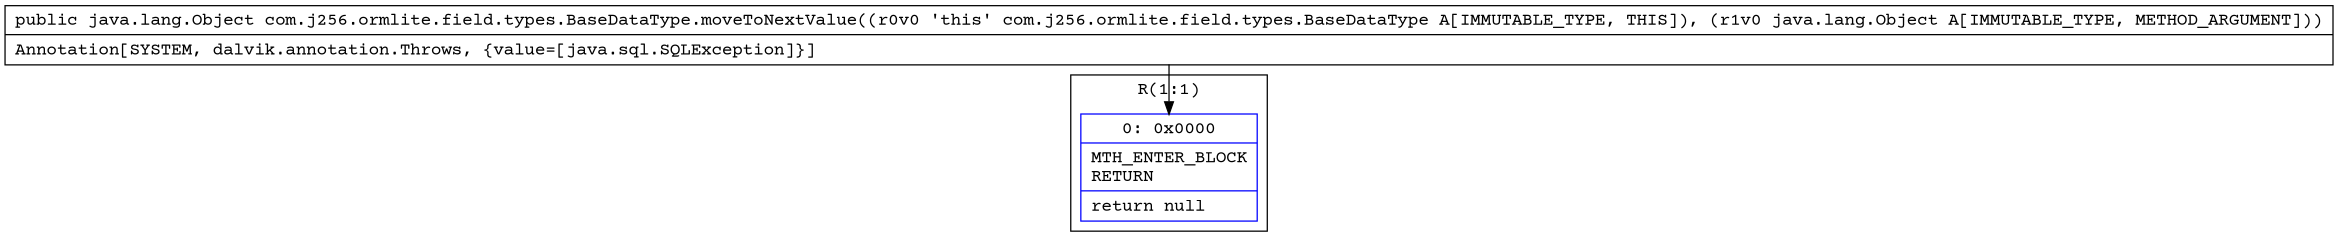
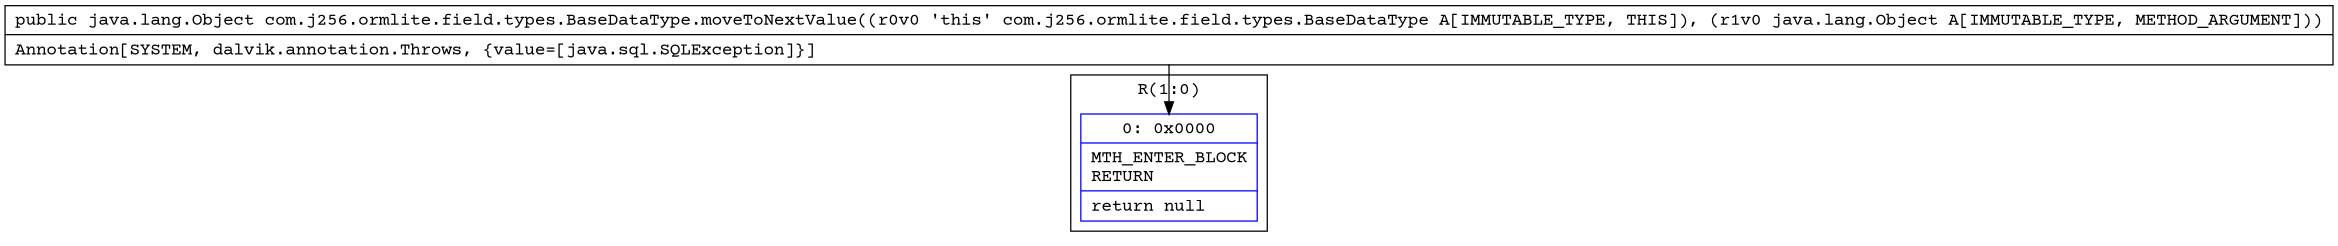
cluster "R(1:1)": label "R(1:1)" -> "R(1:0)"
